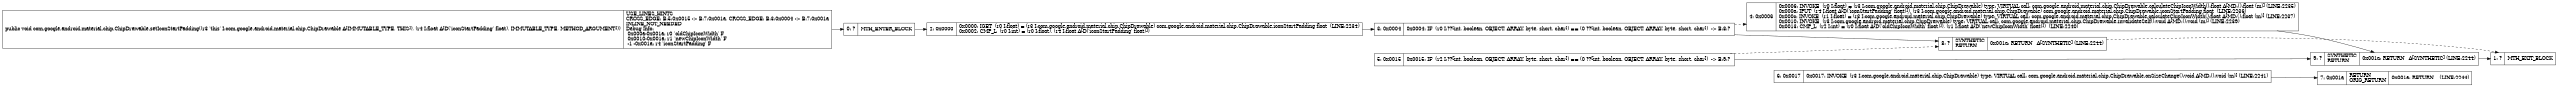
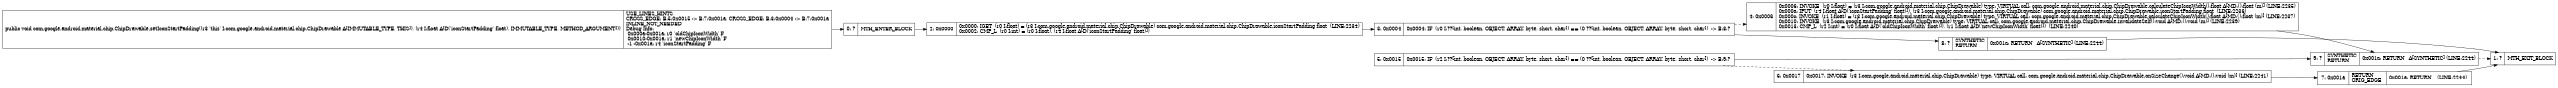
edge "8: ?" -> "1: ?": style dashed -> solid
edge "5: 0x0015" -> "8: ?": now "5: 0x0015" -> "6: 0x0017"
edge "9: ?" -> "1: ?": style solid -> dashed
edge "7: 0x001a" -> "1: ?": added
node "7: 0x001a": text "ORIG_RETURN" -> "ORIG_EDGE"
